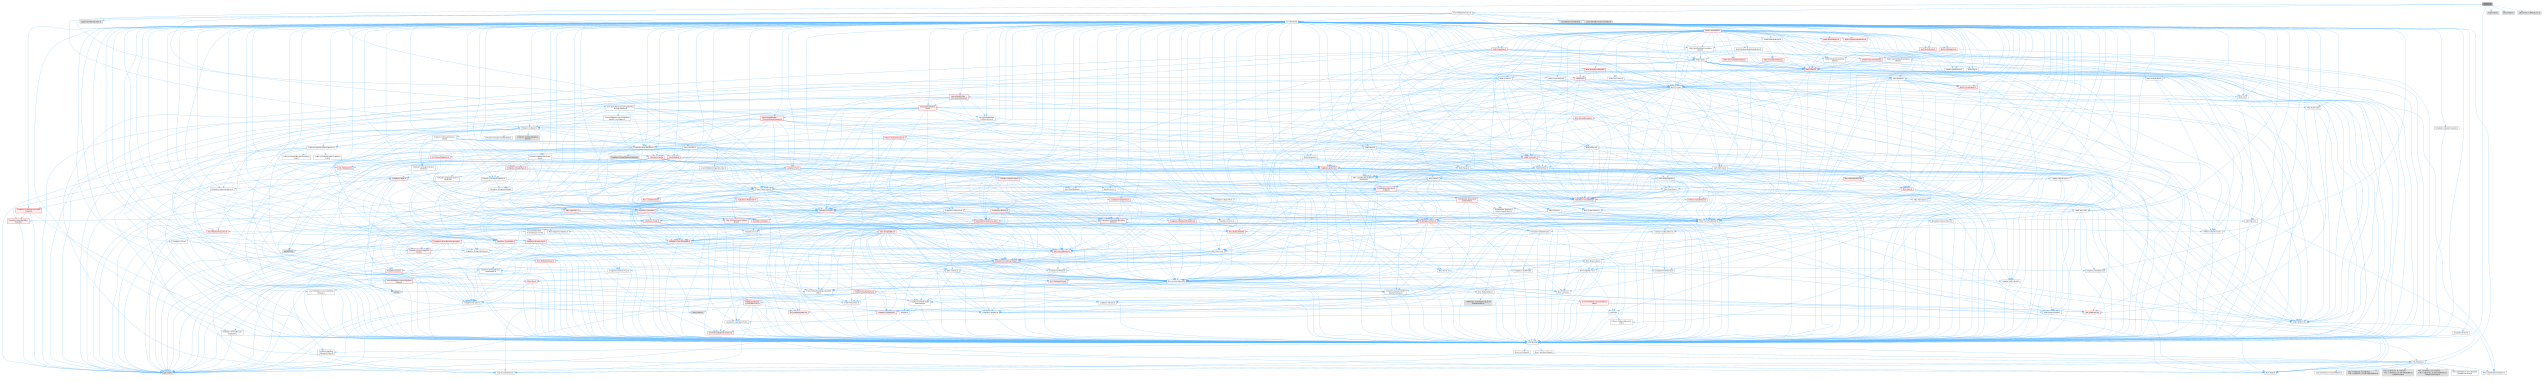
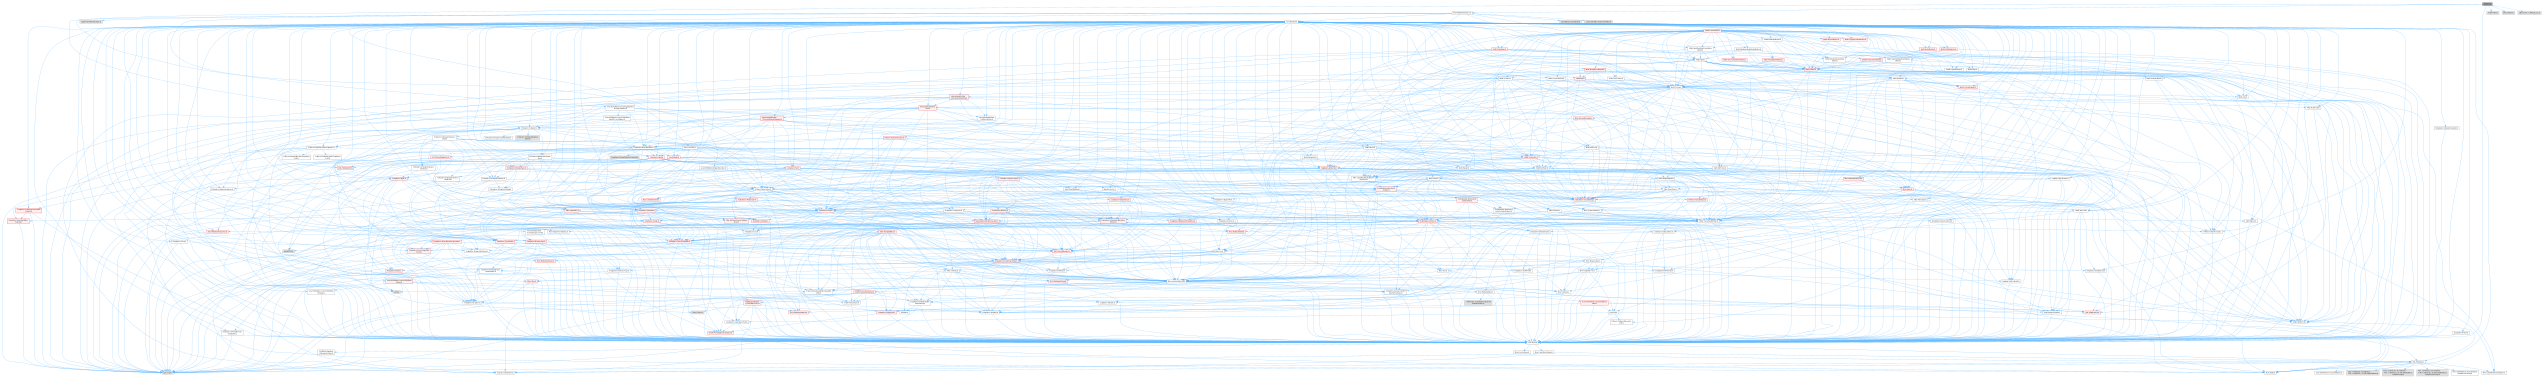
edge "Templates/UnrealTemplate.h" -> "ProfilingDebugging /UMemoryDefines.h": now "Templates/UnrealTemplate.h" -> "Traits/IsContiguousContainer.h"
